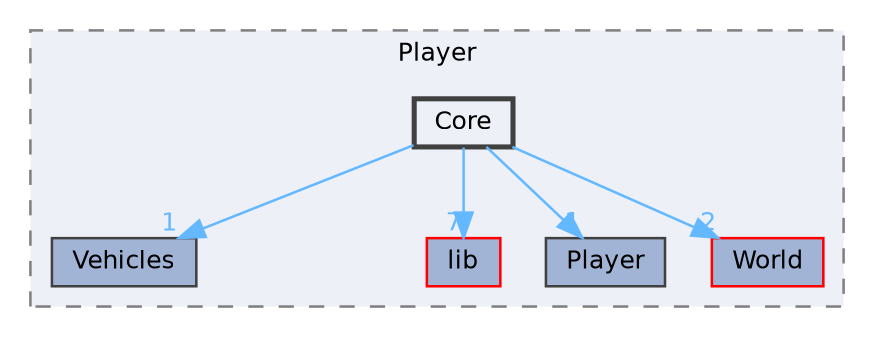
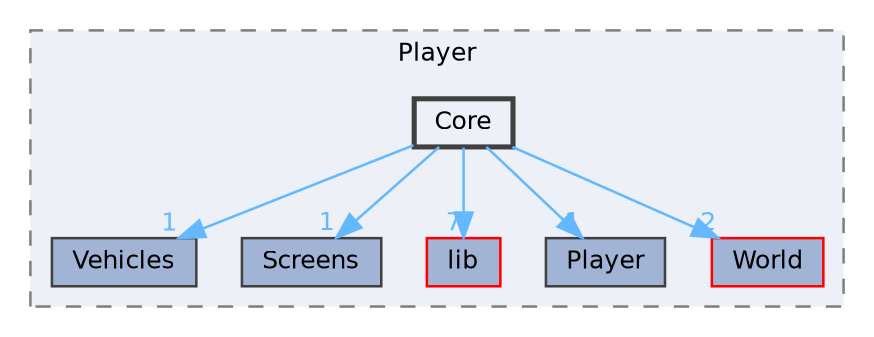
node "Screens": added
